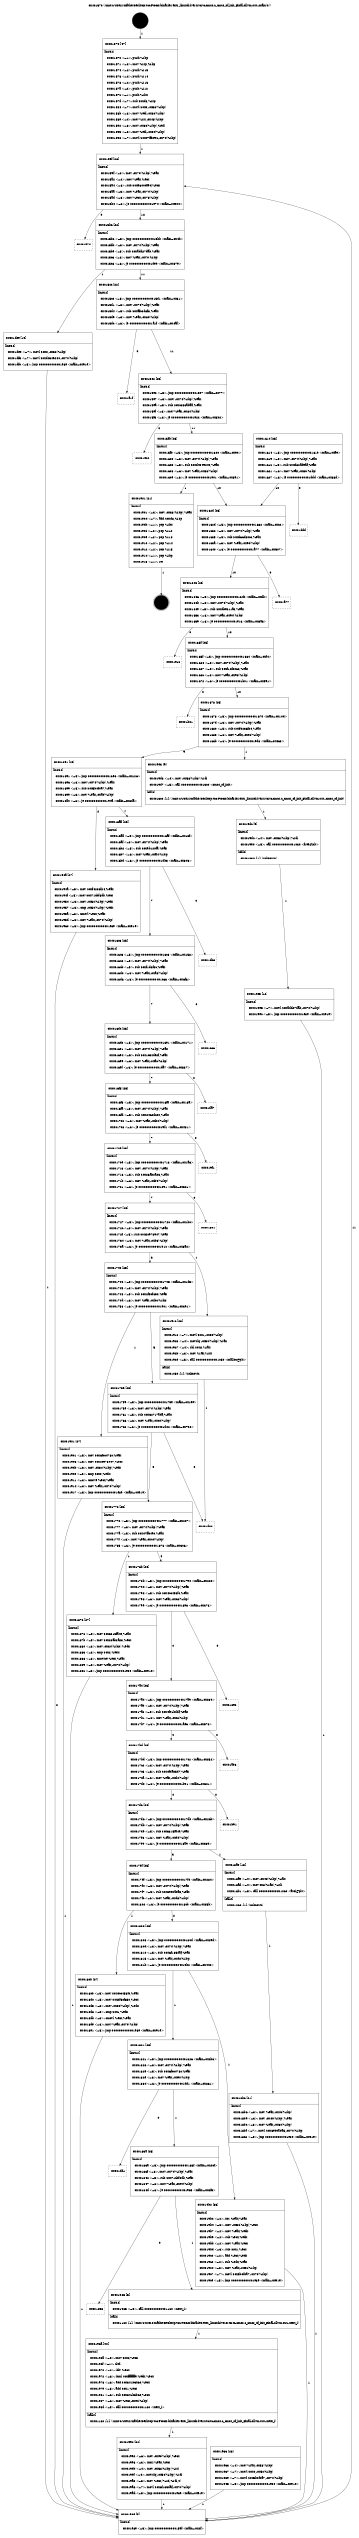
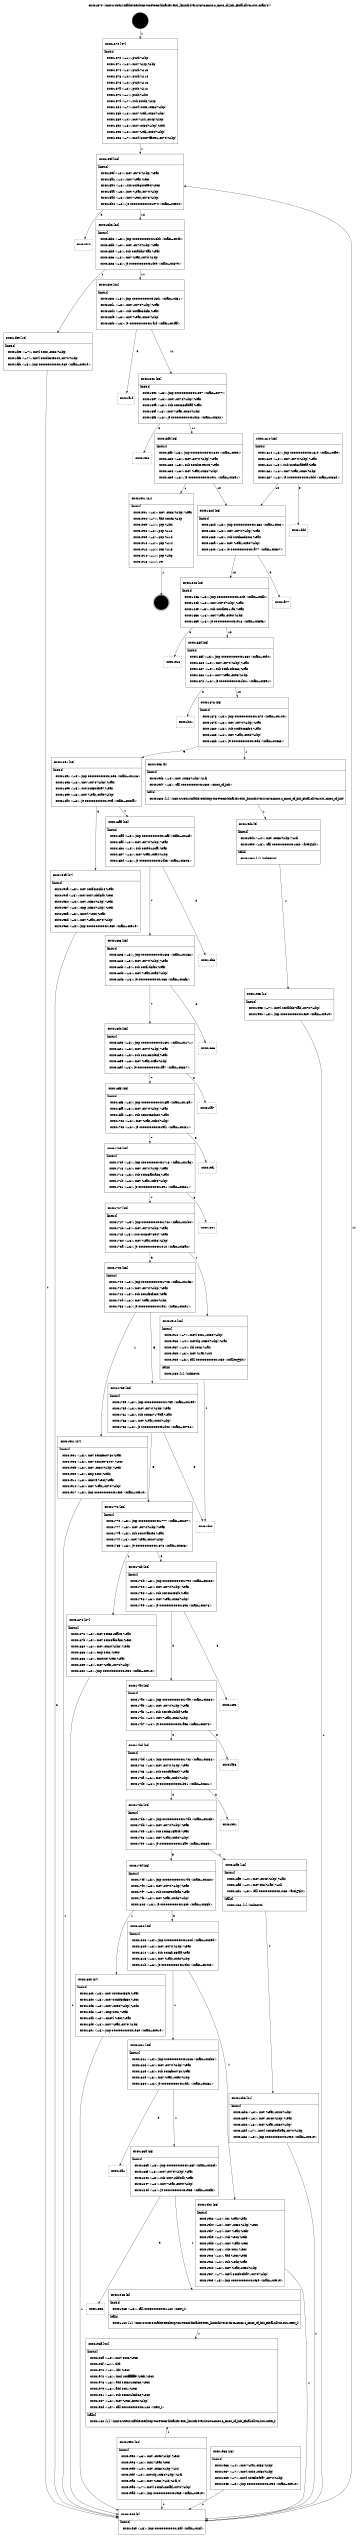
edge "0x40196a [40]" -> "0x401992 [32]": reversed
